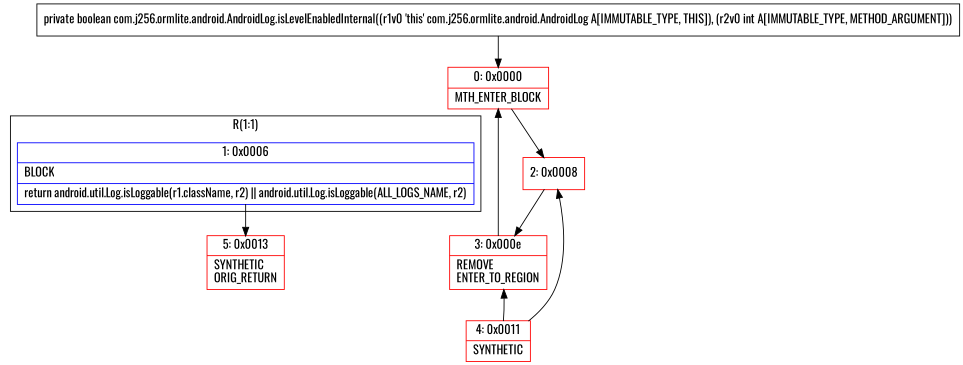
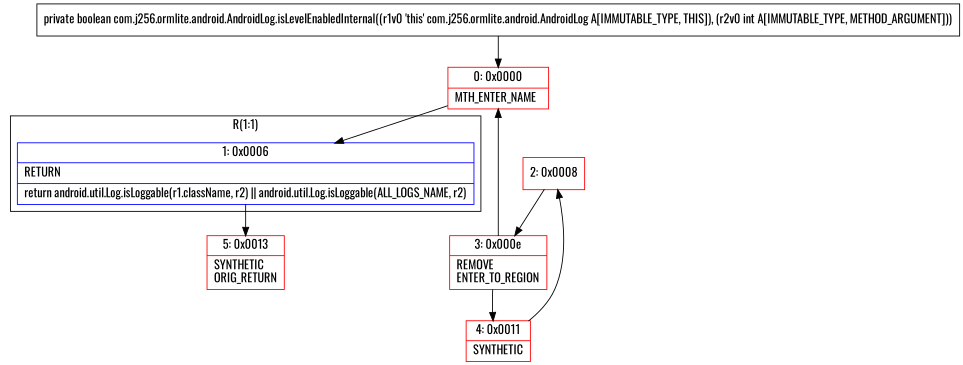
node "0: 0x0000": text "MTH_ENTER_BLOCK" -> "MTH_ENTER_NAME"
edge "0: 0x0000" -> "2: 0x0008": now "0: 0x0000" -> "1: 0x0006"
node "1: 0x0006": text "BLOCK" -> "RETURN"
edge "4: 0x0011" -> "3: 0x000e": reversed
